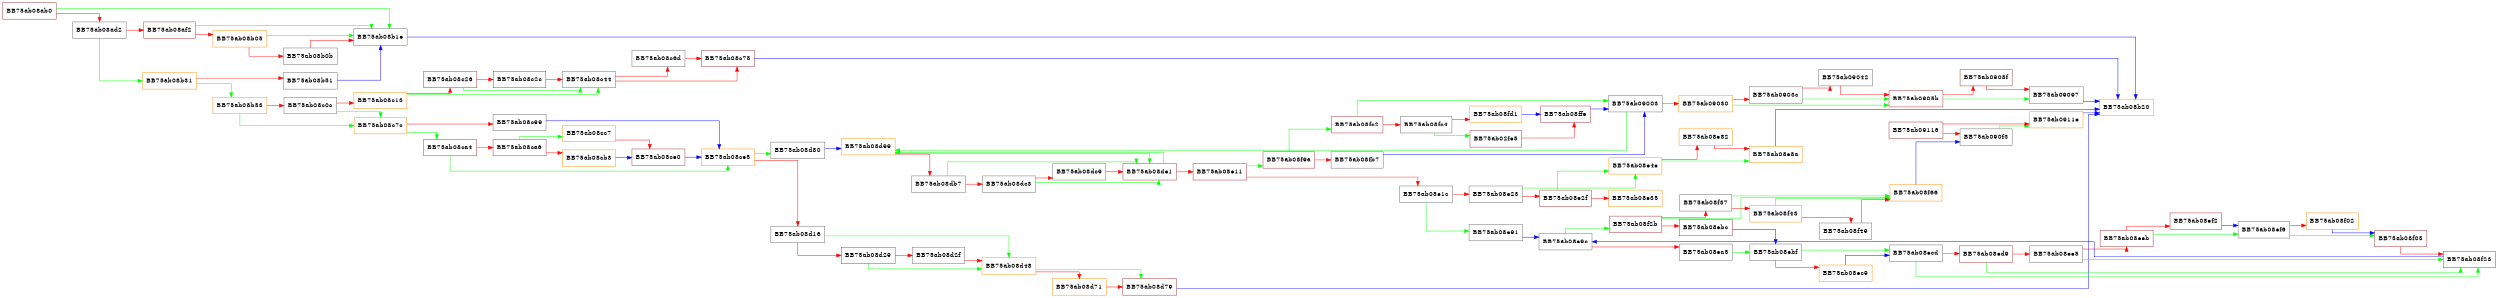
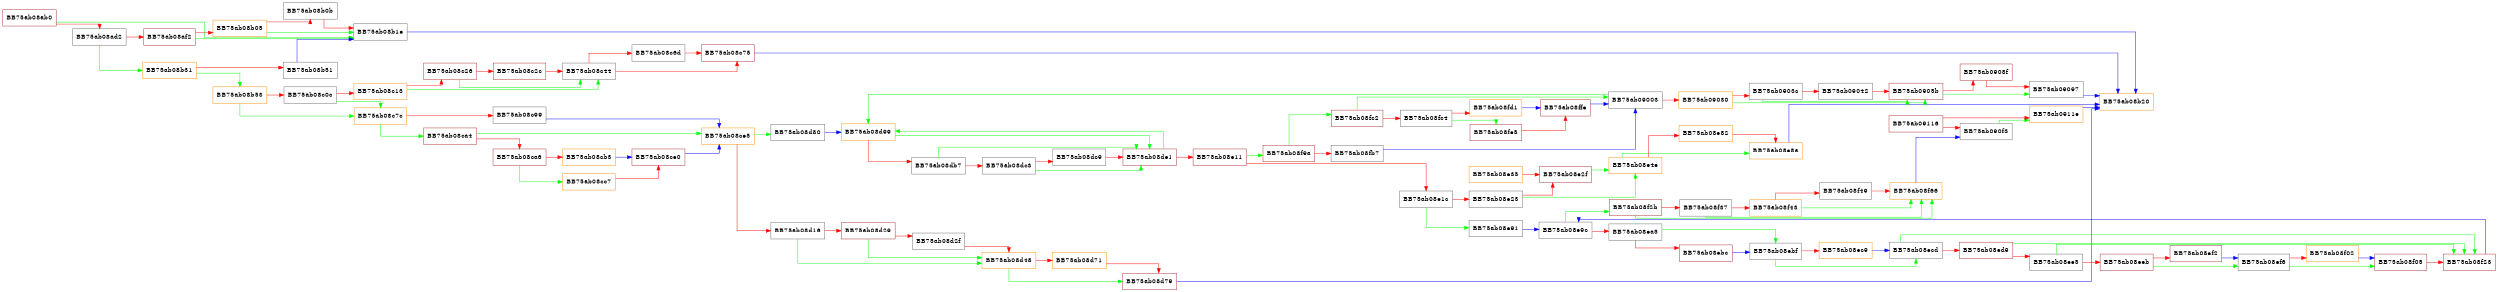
node "BB75ab02fe5": label "BB75ab02fe5" -> "BB75ab08fe5"
edge "BB75ab08e2f" -> "BB75ab08e35": reversed
edge "BB75ab08f2b" -> "BB75ab08ebc": now "BB75ab08ea5" -> "BB75ab08ebc"
